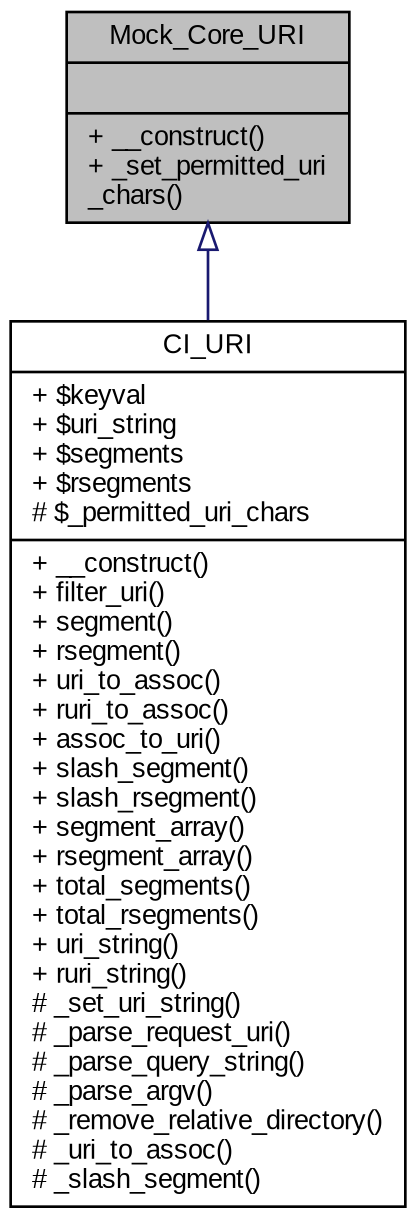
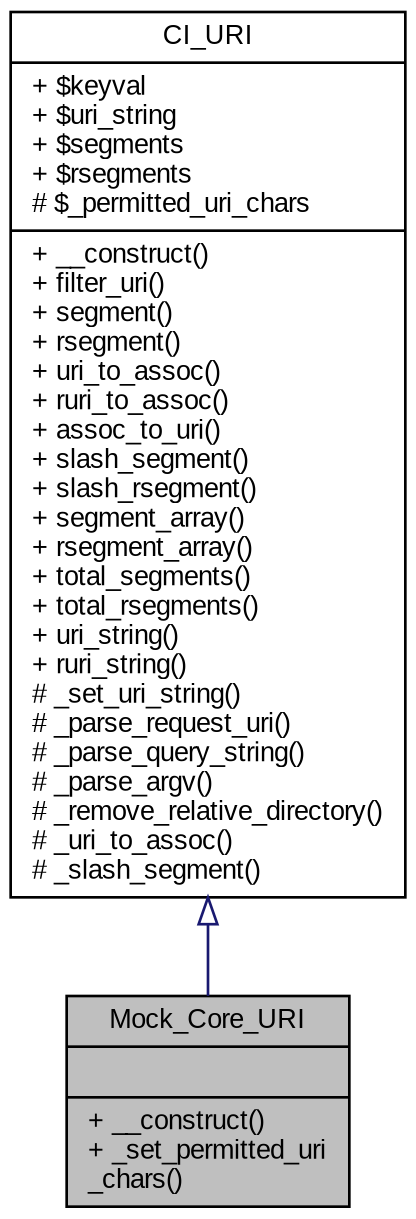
edge "CI_URI" -> "Mock_Core_URI": reversed
